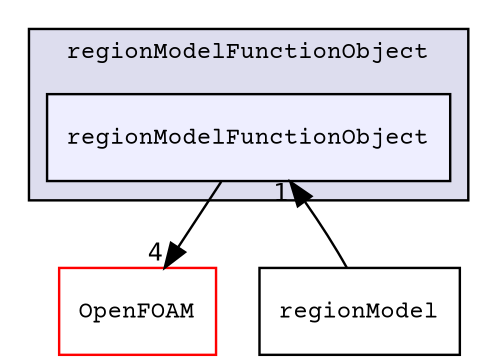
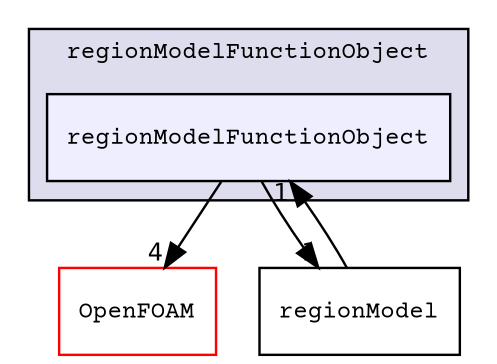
edge "regionModelFunctionObject" -> "regionModel": added
